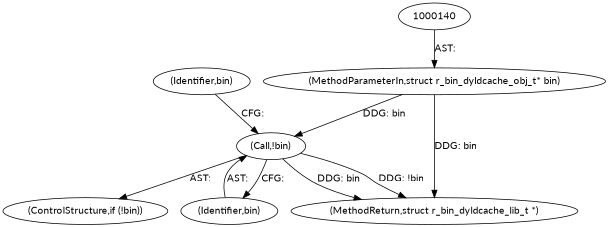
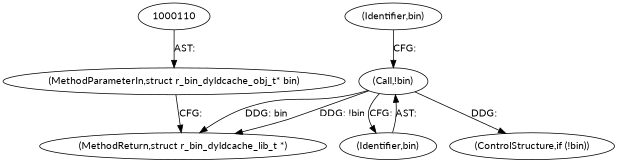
node "1000140": label "1000140" -> "1000110"
edge "(MethodParameterIn,struct r_bin_dyldcache_obj_t* bin)" -> "(Call,!bin)": removed, label "DDG: bin"
edge "(MethodParameterIn,struct r_bin_dyldcache_obj_t* bin)" -> "(MethodReturn,struct r_bin_dyldcache_lib_t *)": label "DDG: bin" -> "CFG: "
edge "(Call,!bin)" -> "(ControlStructure,if (!bin))": label "AST: " -> "DDG: "
